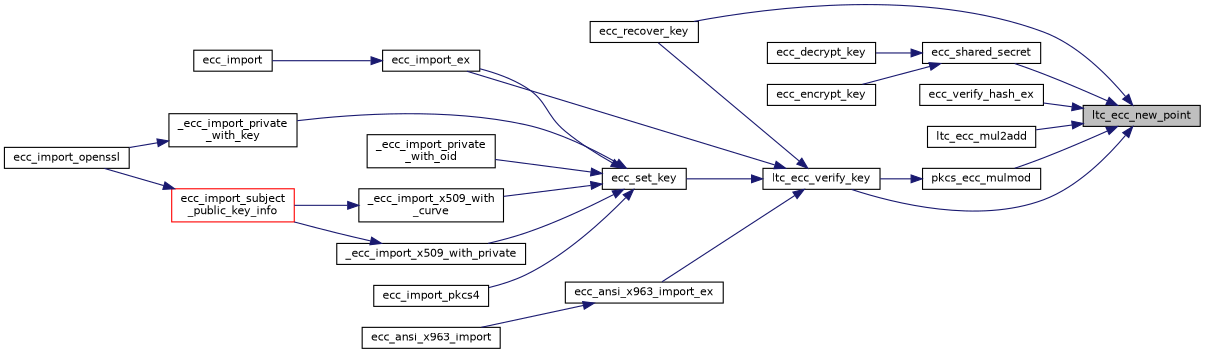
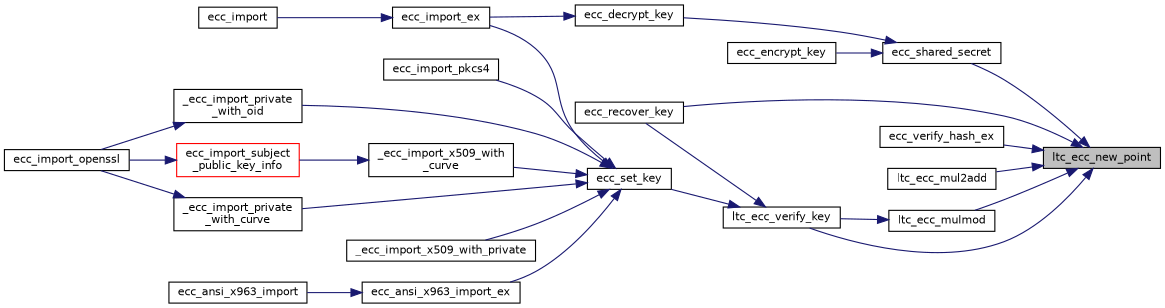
edge "ecc_import_ex" -> "ltc_ecc_verify_key": now "ecc_import_ex" -> "ecc_decrypt_key"
node "_ecc_import_private _with_key": label "_ecc_import_private _with_key" -> "_ecc_import_private _with_curve"
edge "ecc_import_openssl" -> "_ecc_import_private _with_oid": added
node "pkcs_ecc_mulmod": label "pkcs_ecc_mulmod" -> "ltc_ecc_mulmod"
edge "ecc_import_subject _public_key_info" -> "_ecc_import_x509_with_private": removed
edge "ecc_ansi_x963_import_ex" -> "ltc_ecc_verify_key": now "ecc_ansi_x963_import_ex" -> "ecc_set_key"
